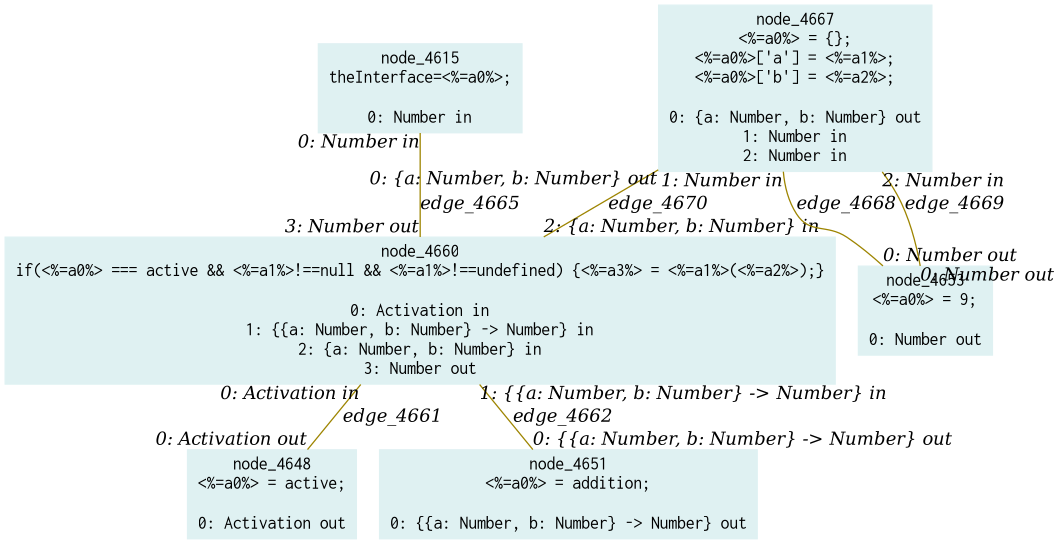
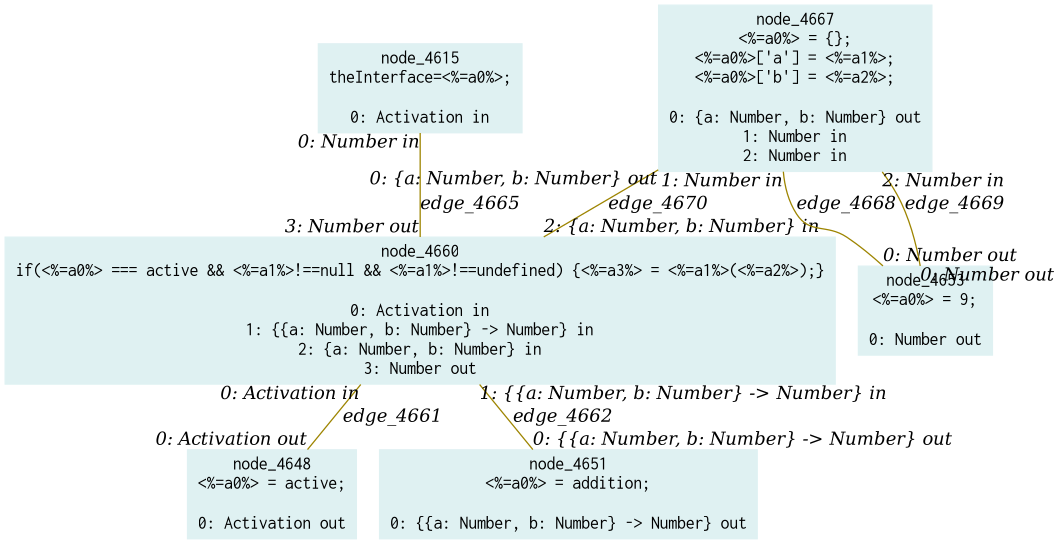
node "node_4615 theInterface=<%=a0%>; 0: Number in": label "node_4615 theInterface=<%=a0%>; 0: Number in" -> "node_4615 theInterface=<%=a0%>; 0: Activation in"
